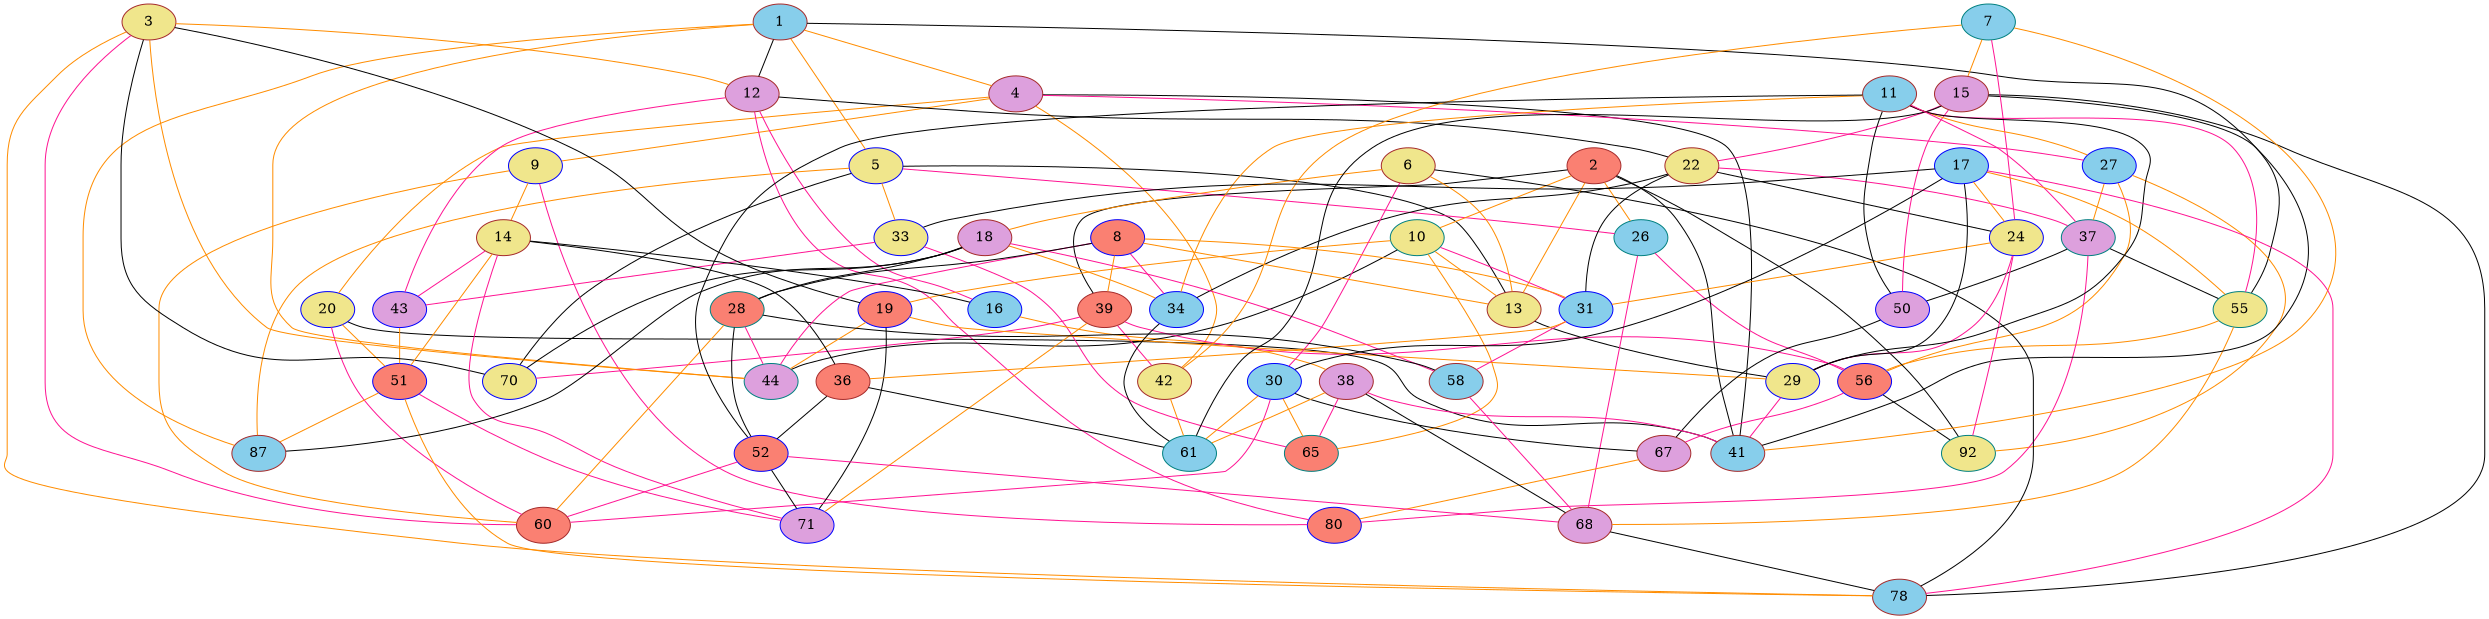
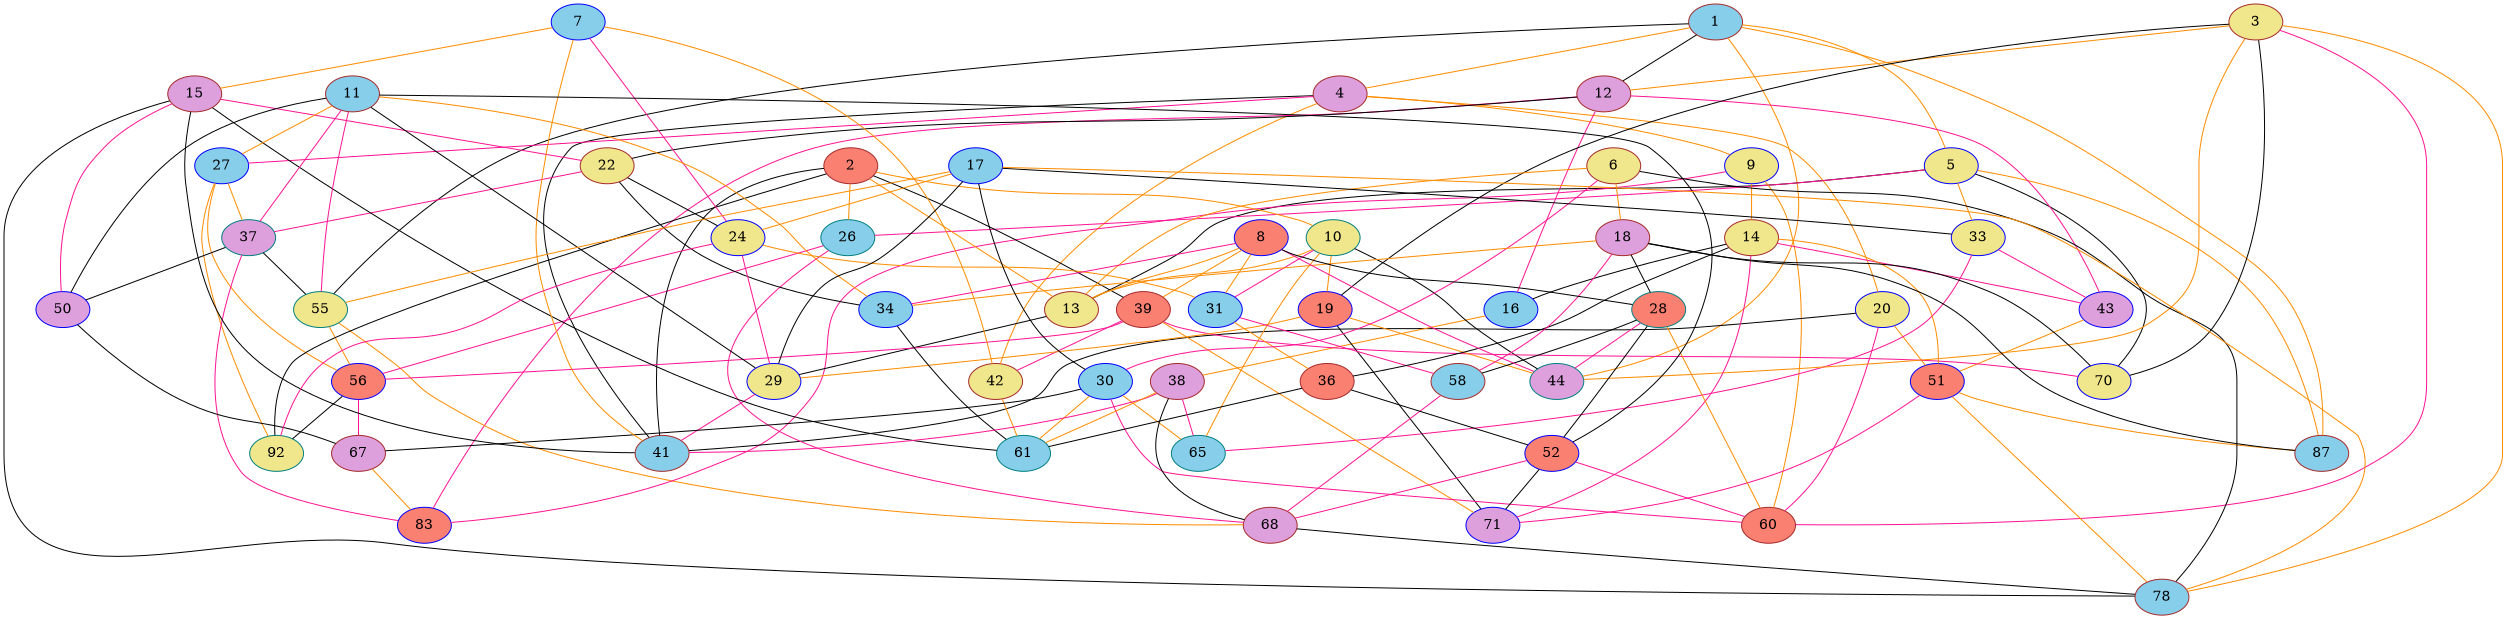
node "7": color teal -> blue
edge "22" -- "31": removed
edge "17" -- "78": color deeppink -> darkorange
node "65": fillcolor salmon -> skyblue
node "80": label "80" -> "83"
